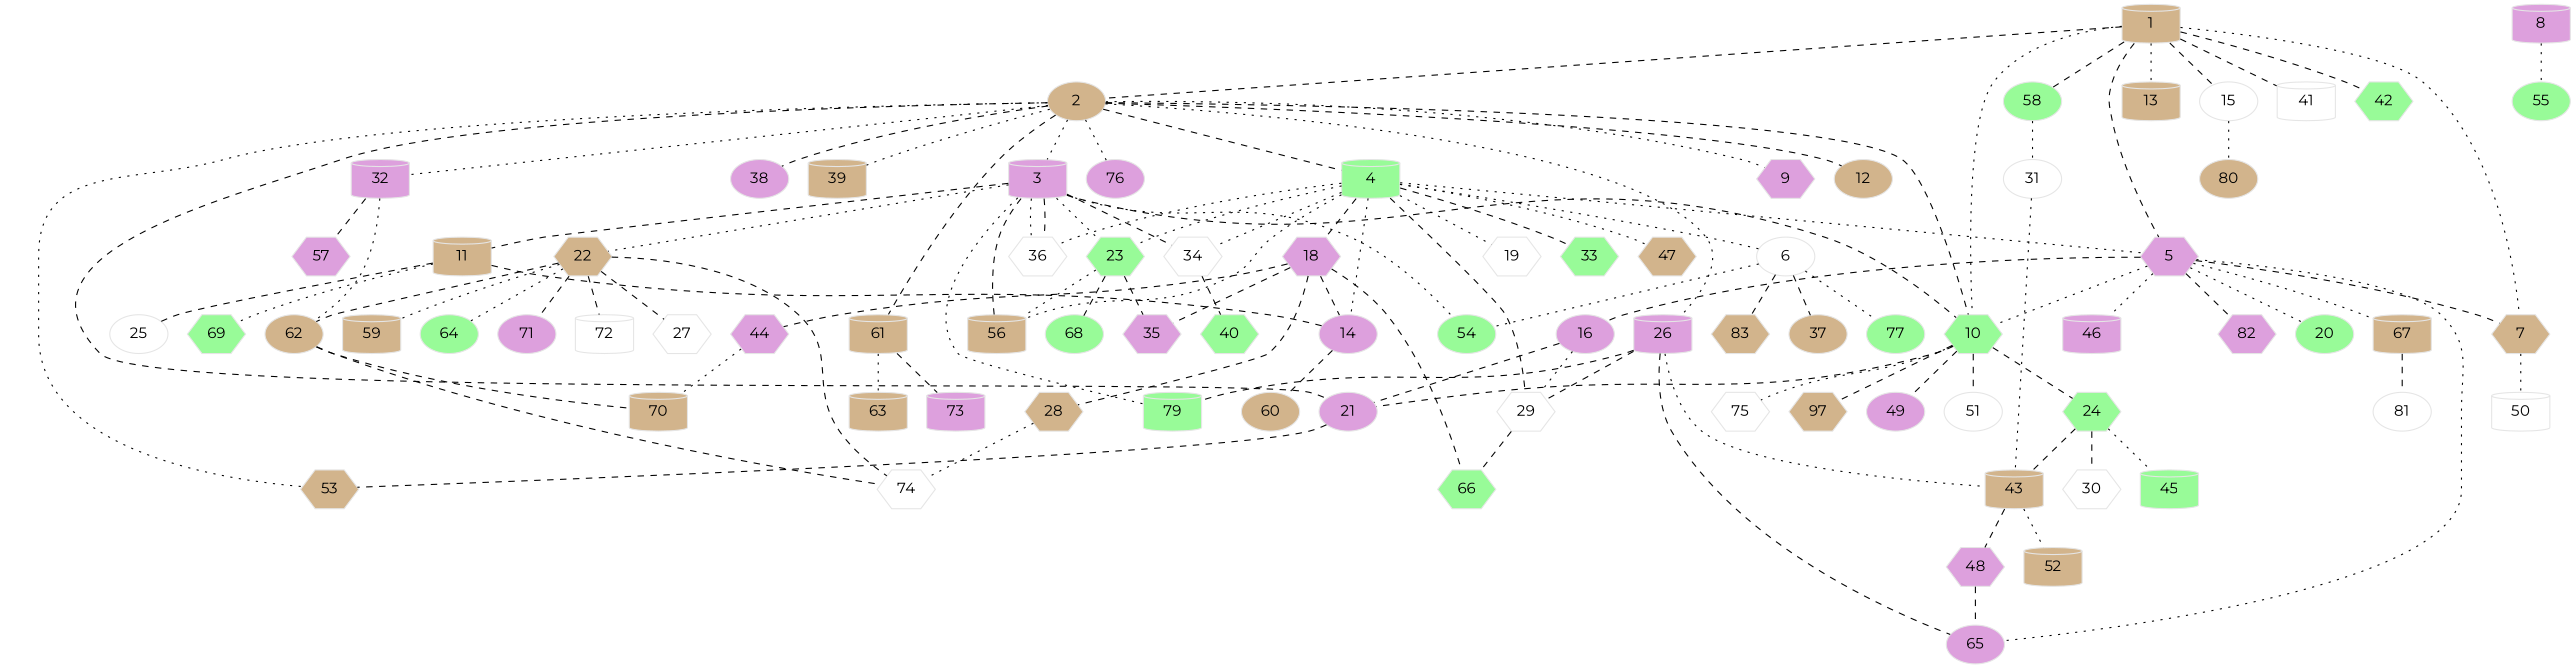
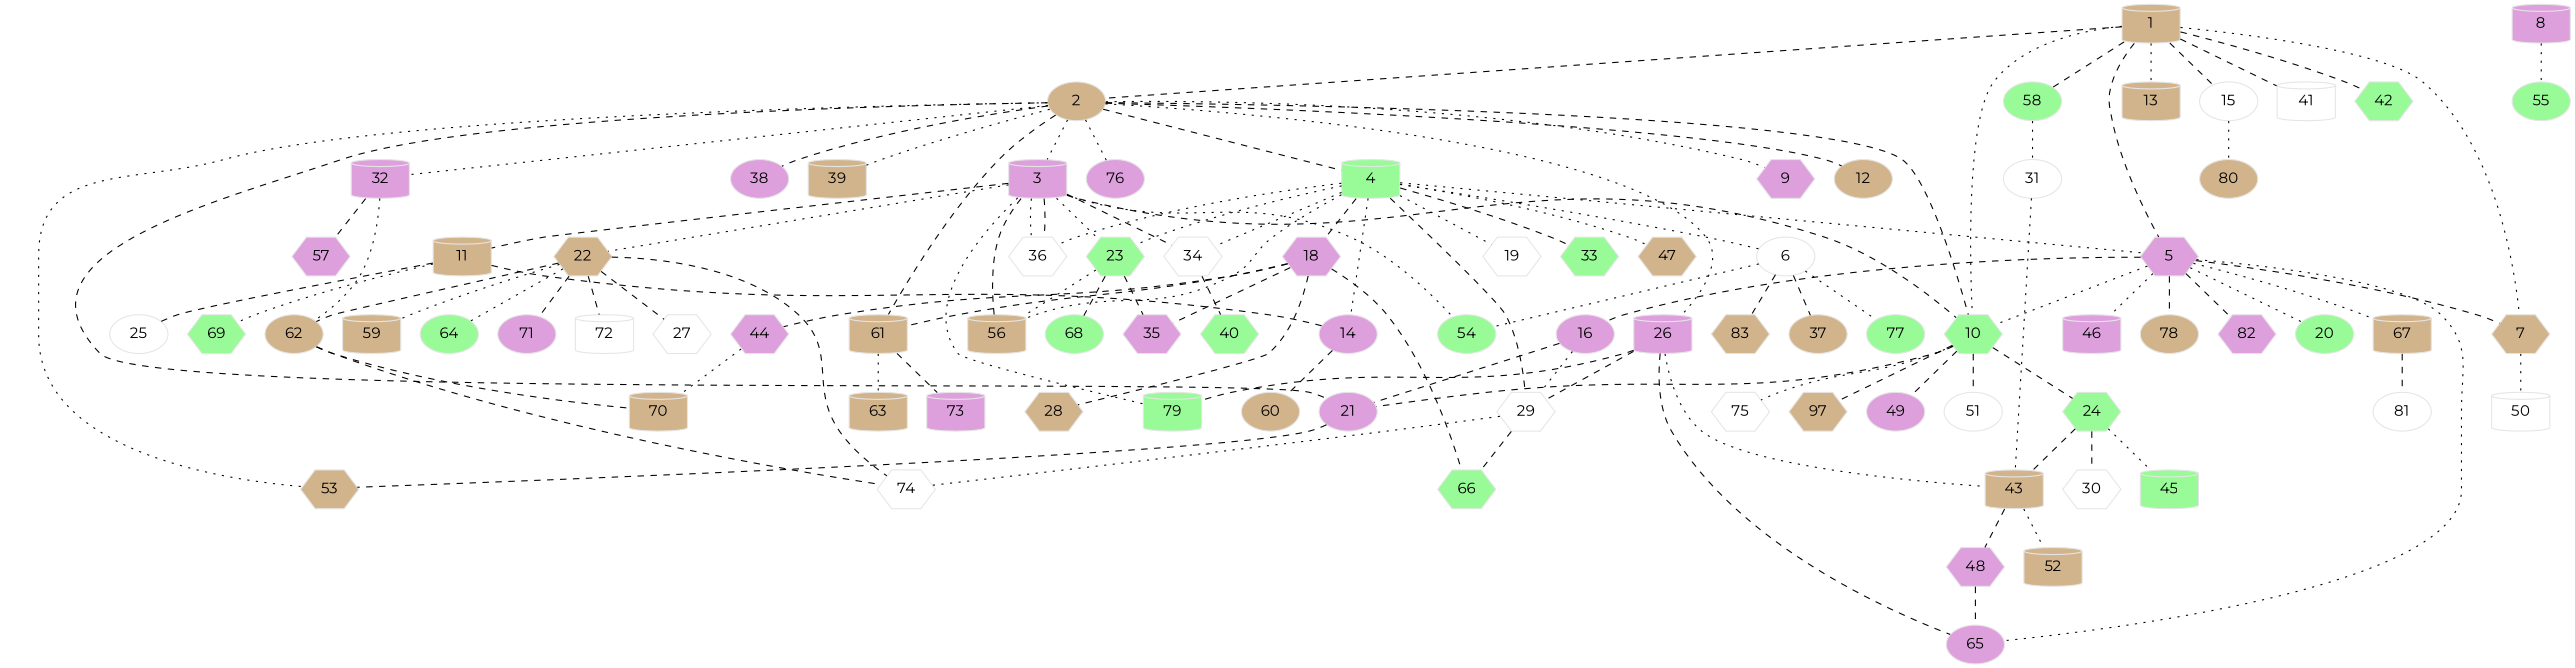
edge "18" -- "14": now "18" -- "61"
node "78": added
edge "28" -- "74": now "29" -- "74"
